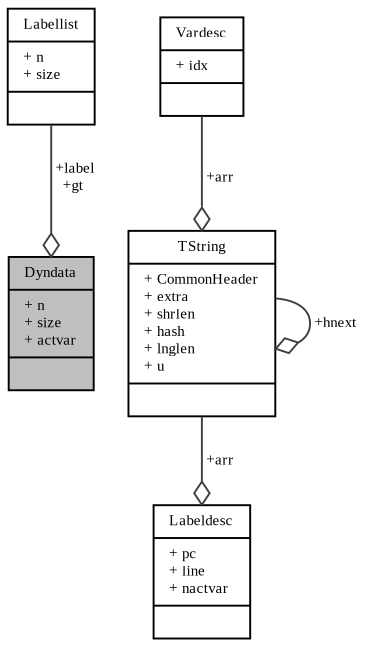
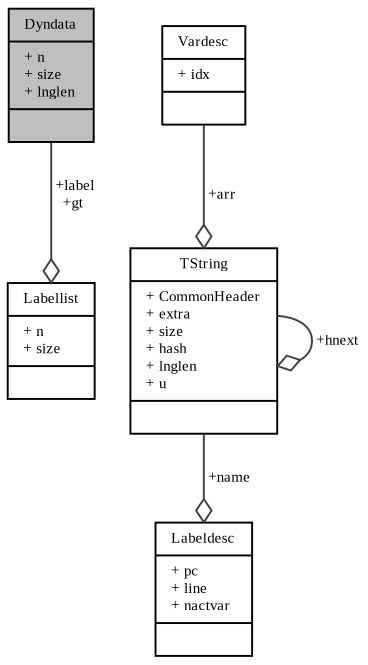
edge "Labellist" -> "Dyndata": reversed
node "TString": text "+ shrlen" -> "+ size"
node "Dyndata": text "+ actvar" -> "+ lnglen"
edge "TString" -> "Labeldesc": label " +arr" -> " +name"
